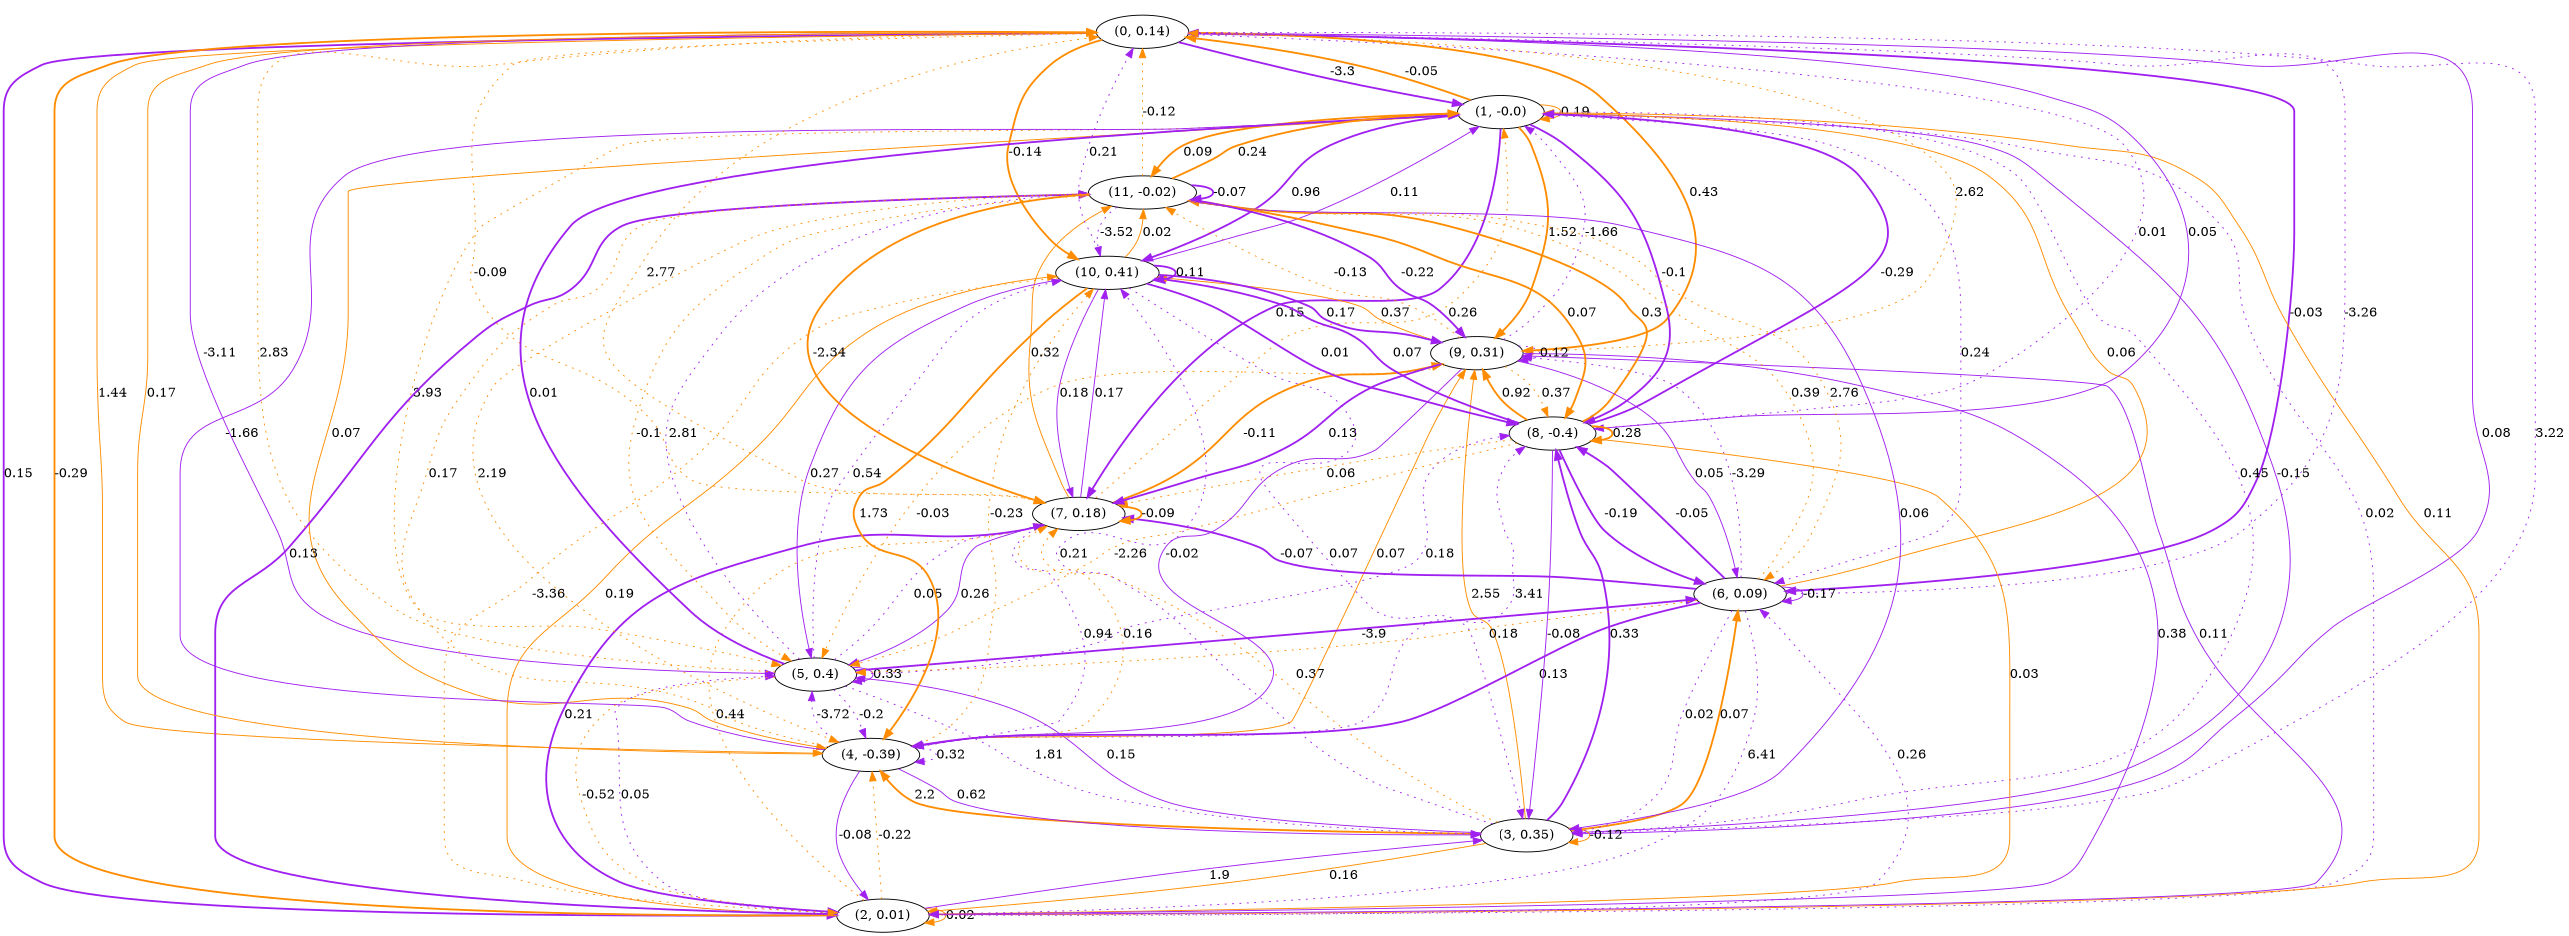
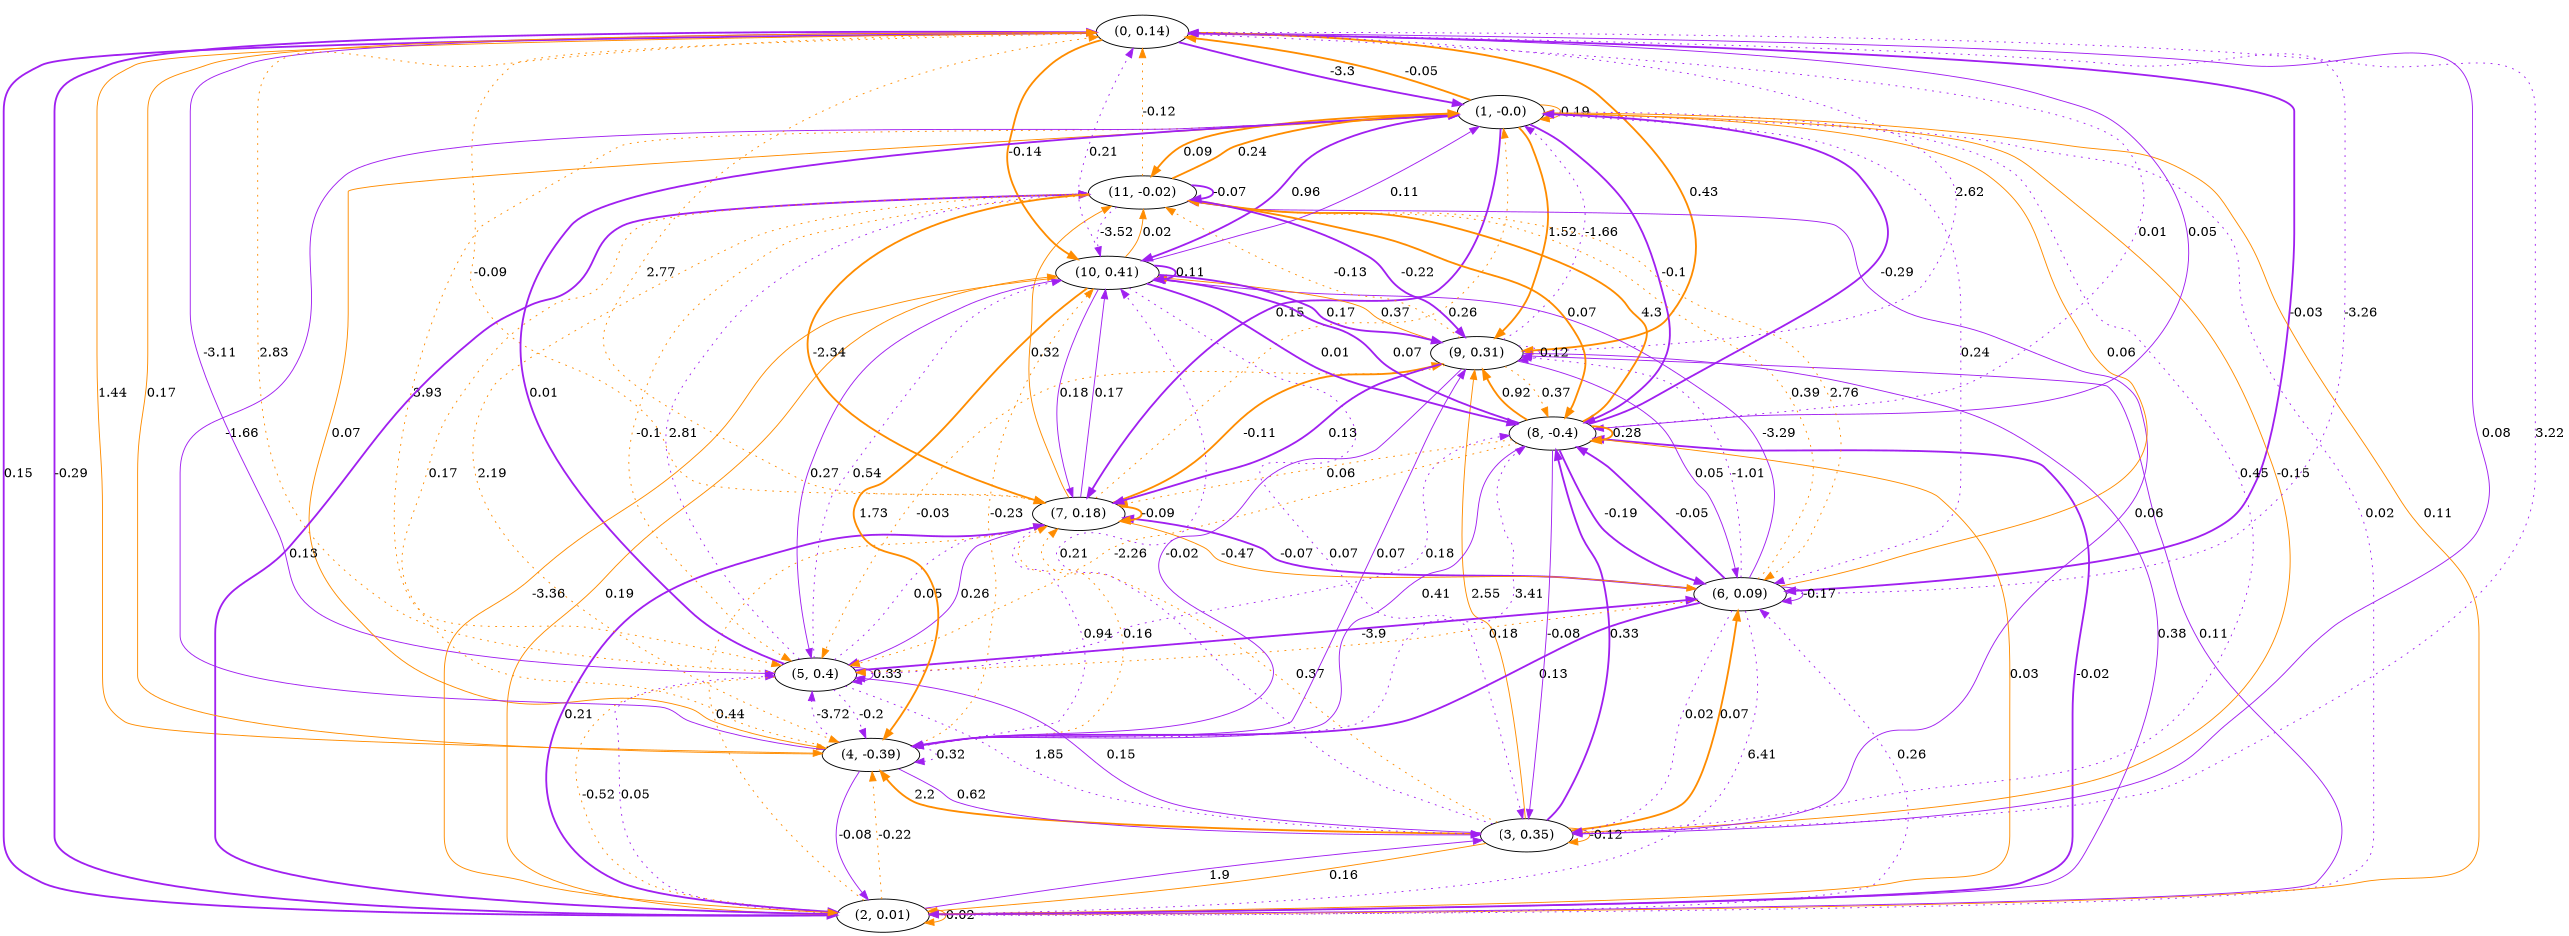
edge "(9, 0.31)" -> "(0, 0.14)": color darkorange -> purple
edge "(8, -0.4)" -> "(11, -0.02)": label "0.3" -> "4.3"
edge "(6, 0.09)" -> "(10, 0.41)": added, label "-3.29"
edge "(11, -0.02)" -> "(3, 0.35)": reversed
edge "(2, 0.01)" -> "(0, 0.14)": color darkorange -> purple
edge "(6, 0.09)" -> "(9, 0.31)": label "-3.29" -> "-1.01"
edge "(3, 0.35)" -> "(1, -0.0)": color purple -> darkorange
edge "(7, 0.18)" -> "(6, 0.09)": added, label "-0.47"
edge "(10, 0.41)" -> "(2, 0.01)": style dotted -> solid
edge "(8, -0.4)" -> "(4, -0.39)": added, label "0.41"
edge "(4, -0.39)" -> "(9, 0.31)": color darkorange -> purple
edge "(5, 0.4)" -> "(3, 0.35)": label "1.81" -> "1.85"
edge "(2, 0.01)" -> "(8, -0.4)": added, label "-0.02"
